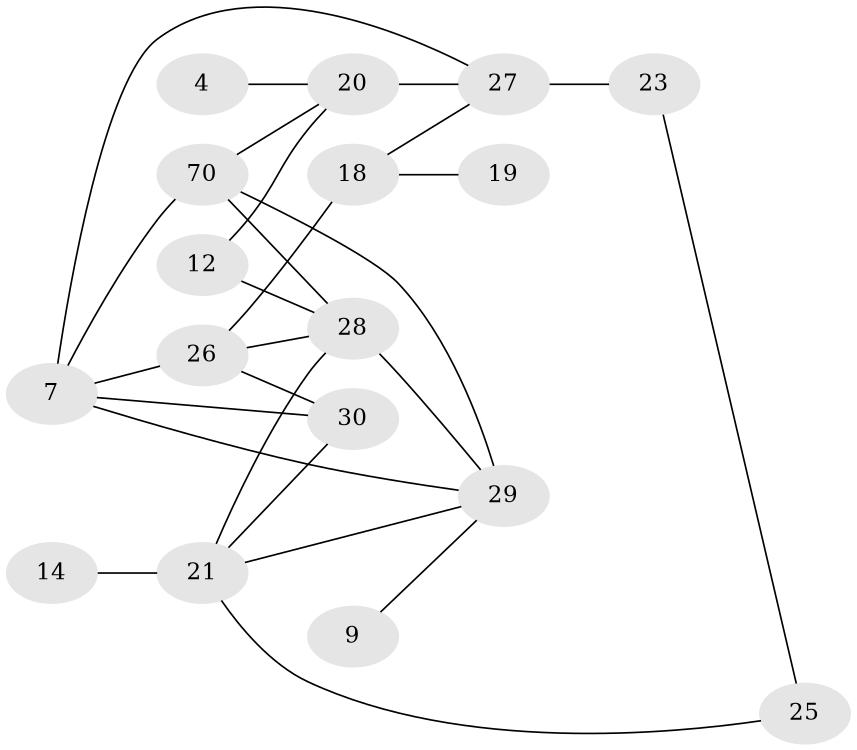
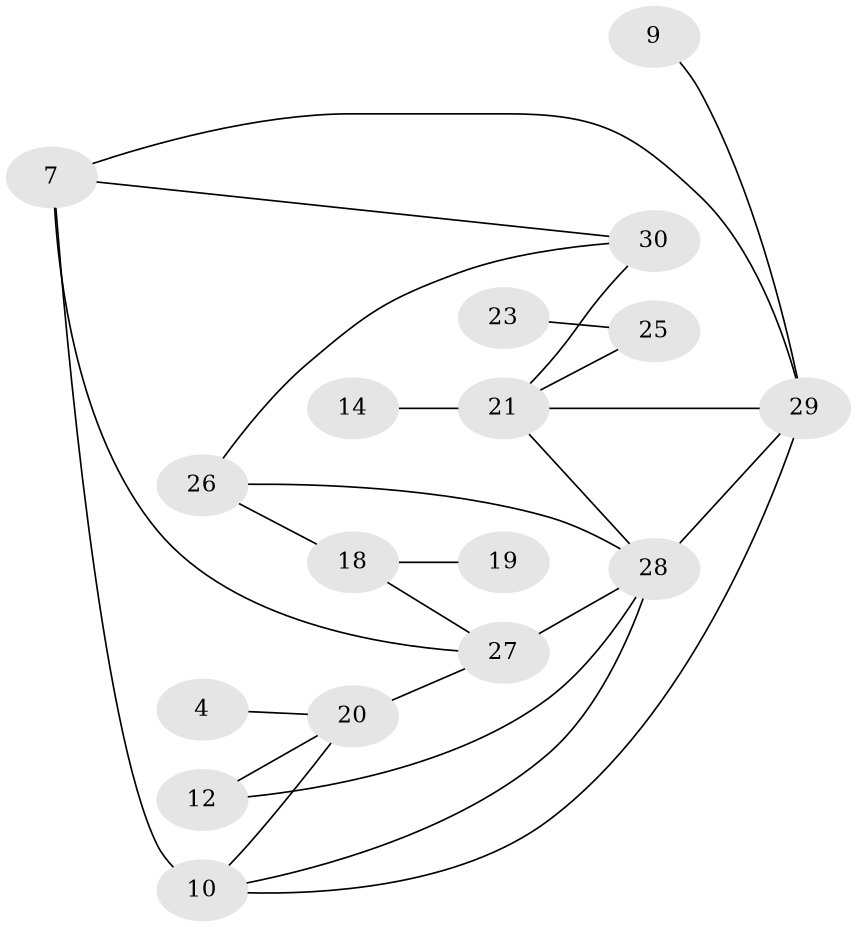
edge "27" -- "23": now "27" -- "28"
node "70": label "70" -> "10"
edge "26" -- "7": removed
